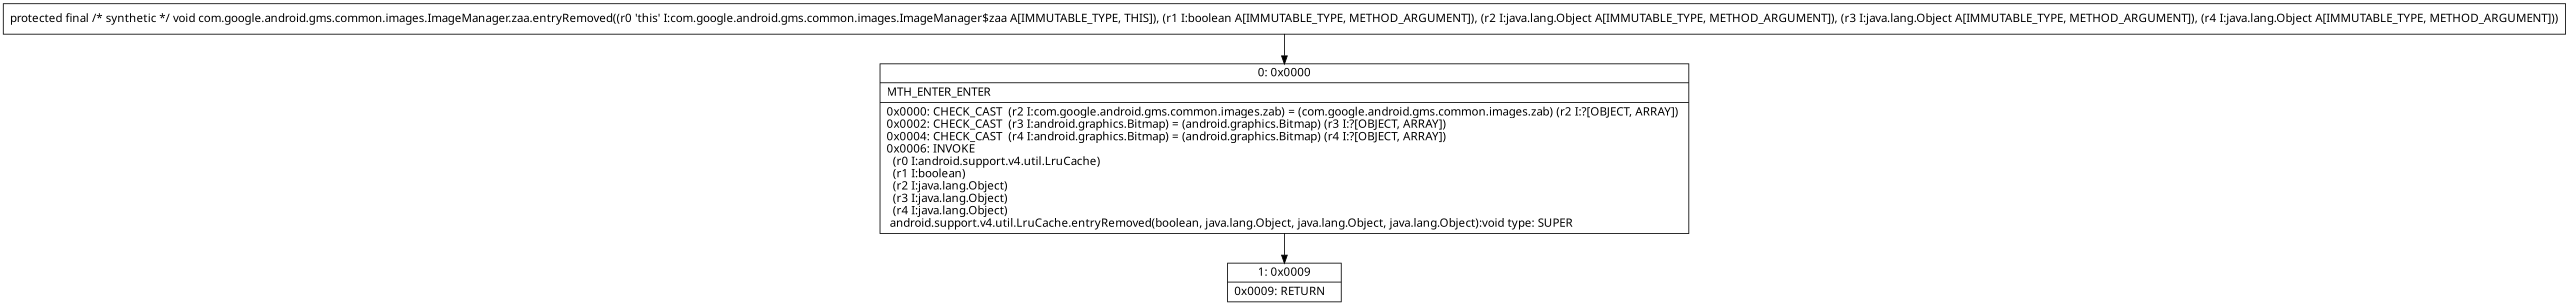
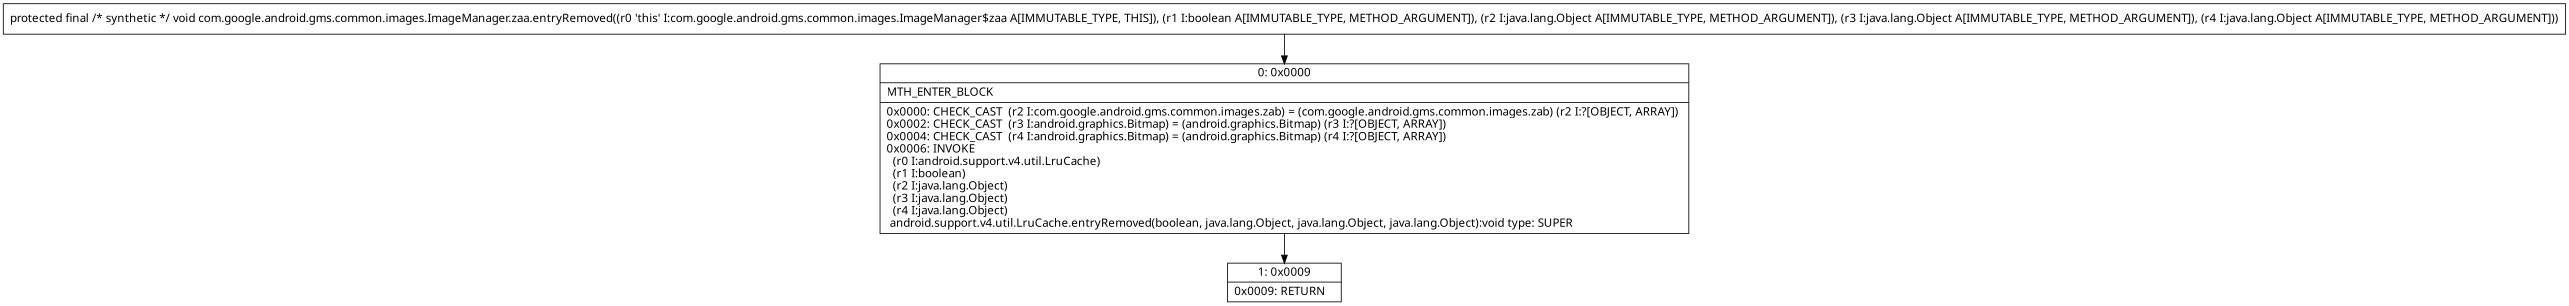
node "0: 0x0000": text "MTH_ENTER_ENTER" -> "MTH_ENTER_BLOCK"
